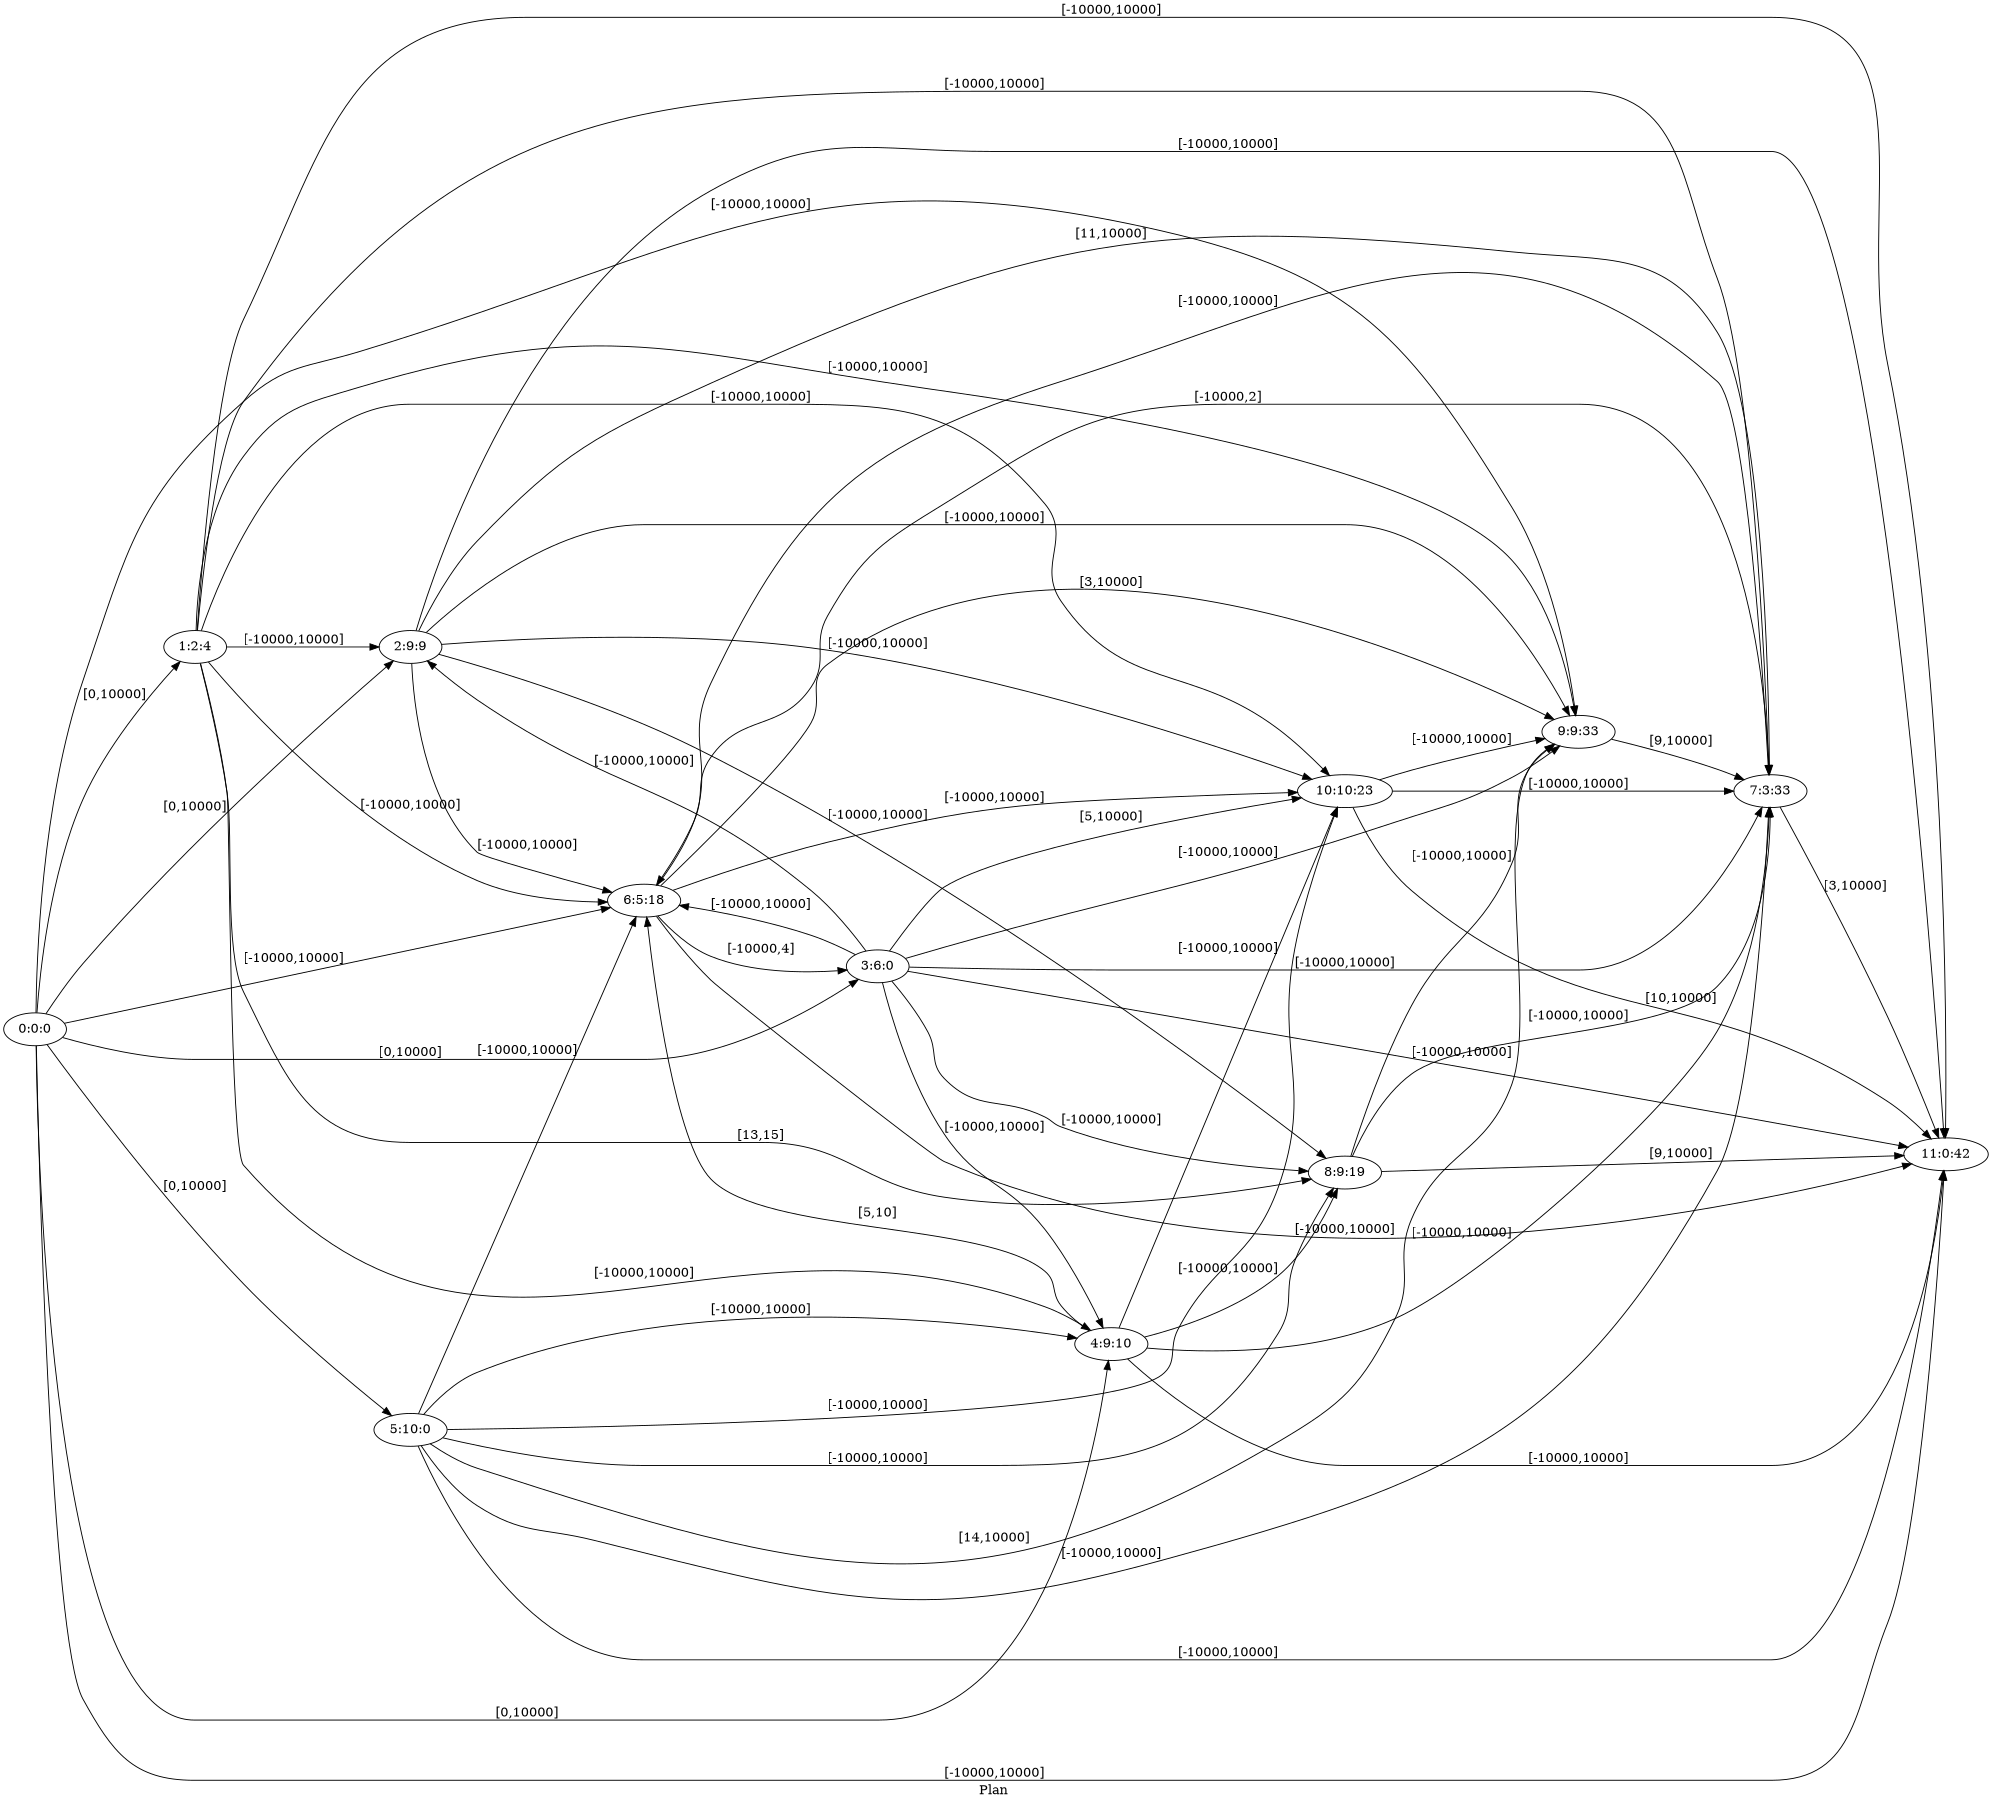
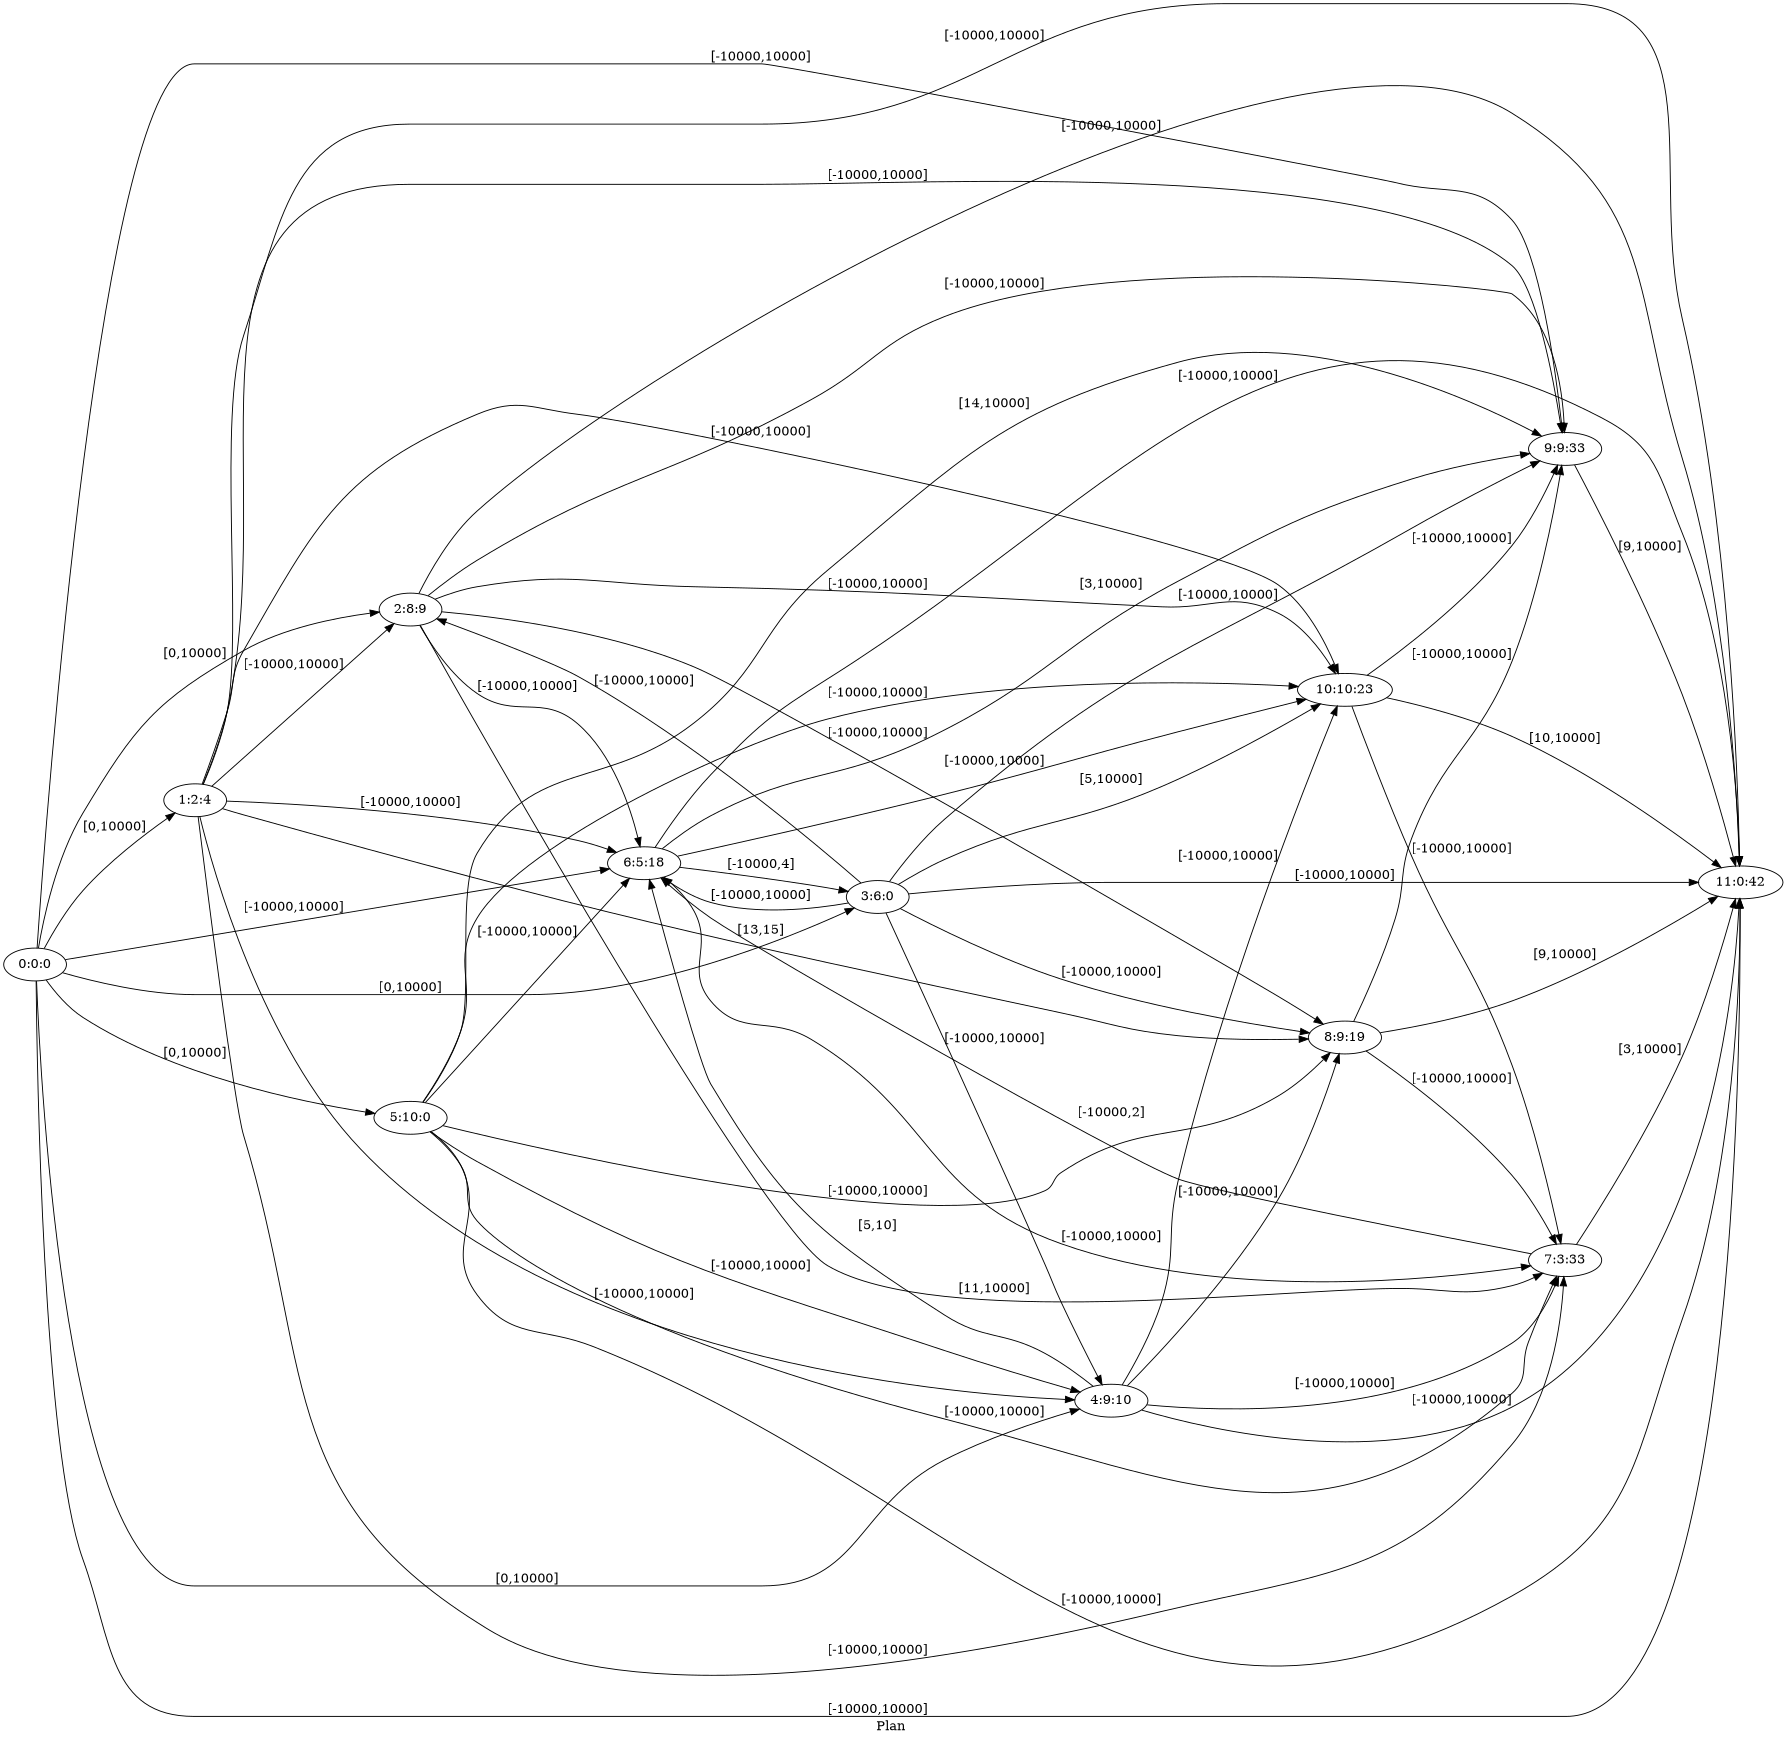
node "2:9:9": label "2:9:9" -> "2:8:9"
edge "9:9:33" -> "7:3:33": now "9:9:33" -> "11:0:42"
edge "3:6:0" -> "7:3:33": removed, label "[-10000,10000]"
